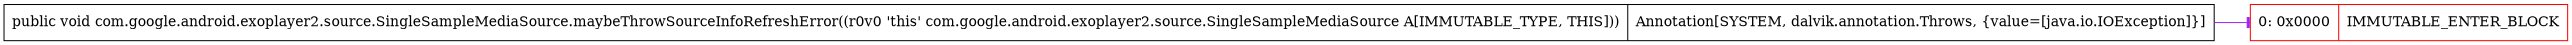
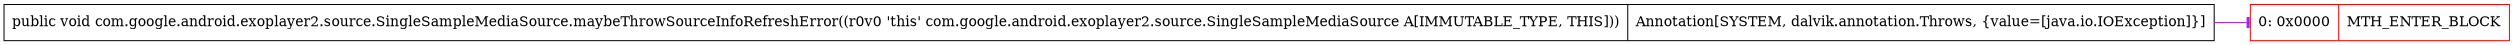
node "0: 0x0000": text "IMMUTABLE_ENTER_BLOCK" -> "MTH_ENTER_BLOCK"
